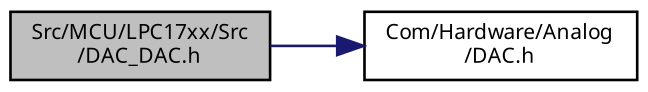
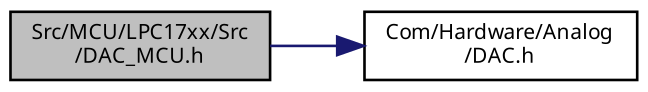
node "Src/MCU/LPC17xx/Src /DAC_DAC.h": label "Src/MCU/LPC17xx/Src /DAC_DAC.h" -> "Src/MCU/LPC17xx/Src /DAC_MCU.h"
